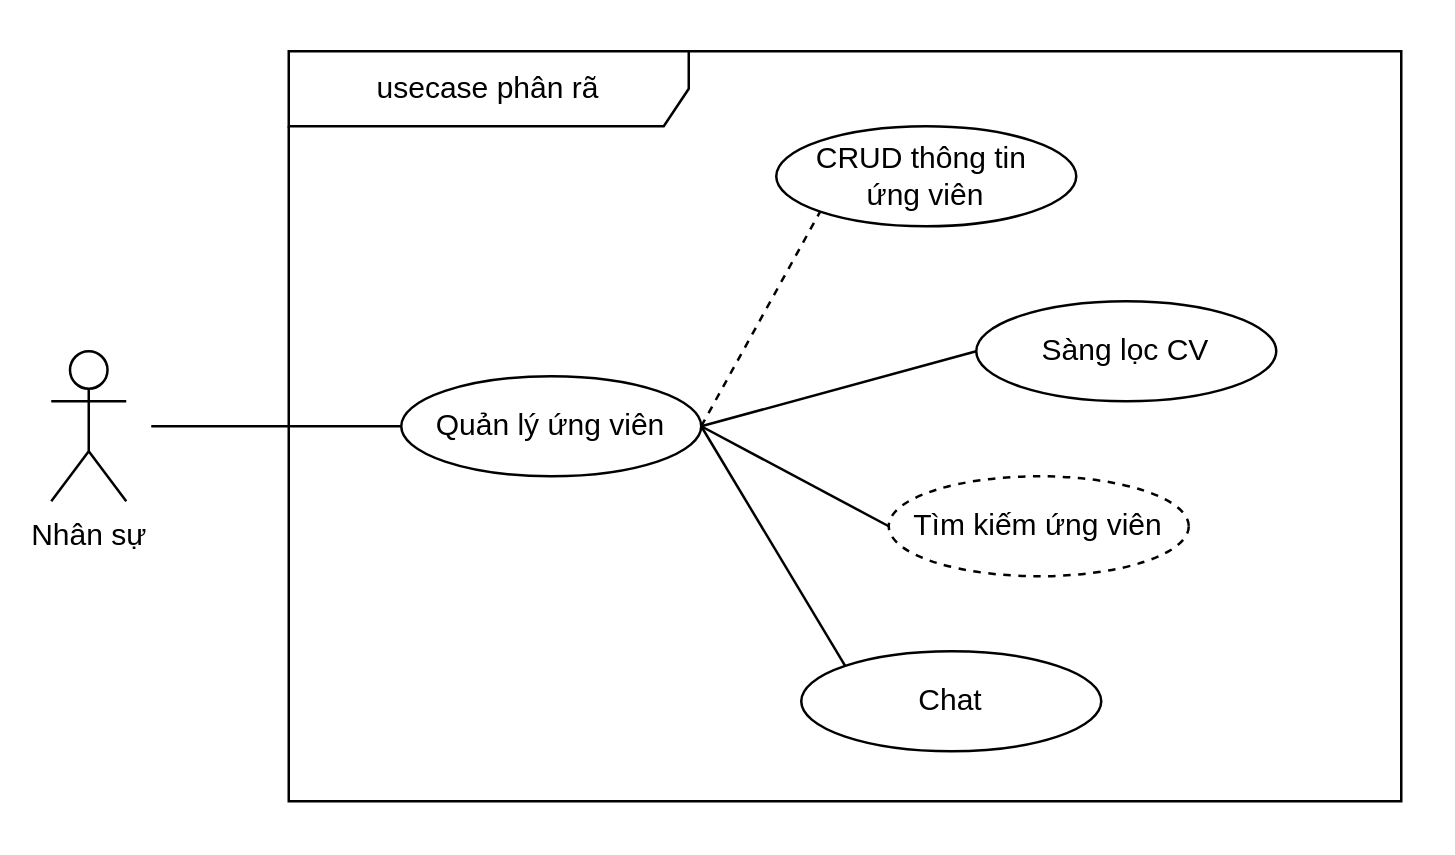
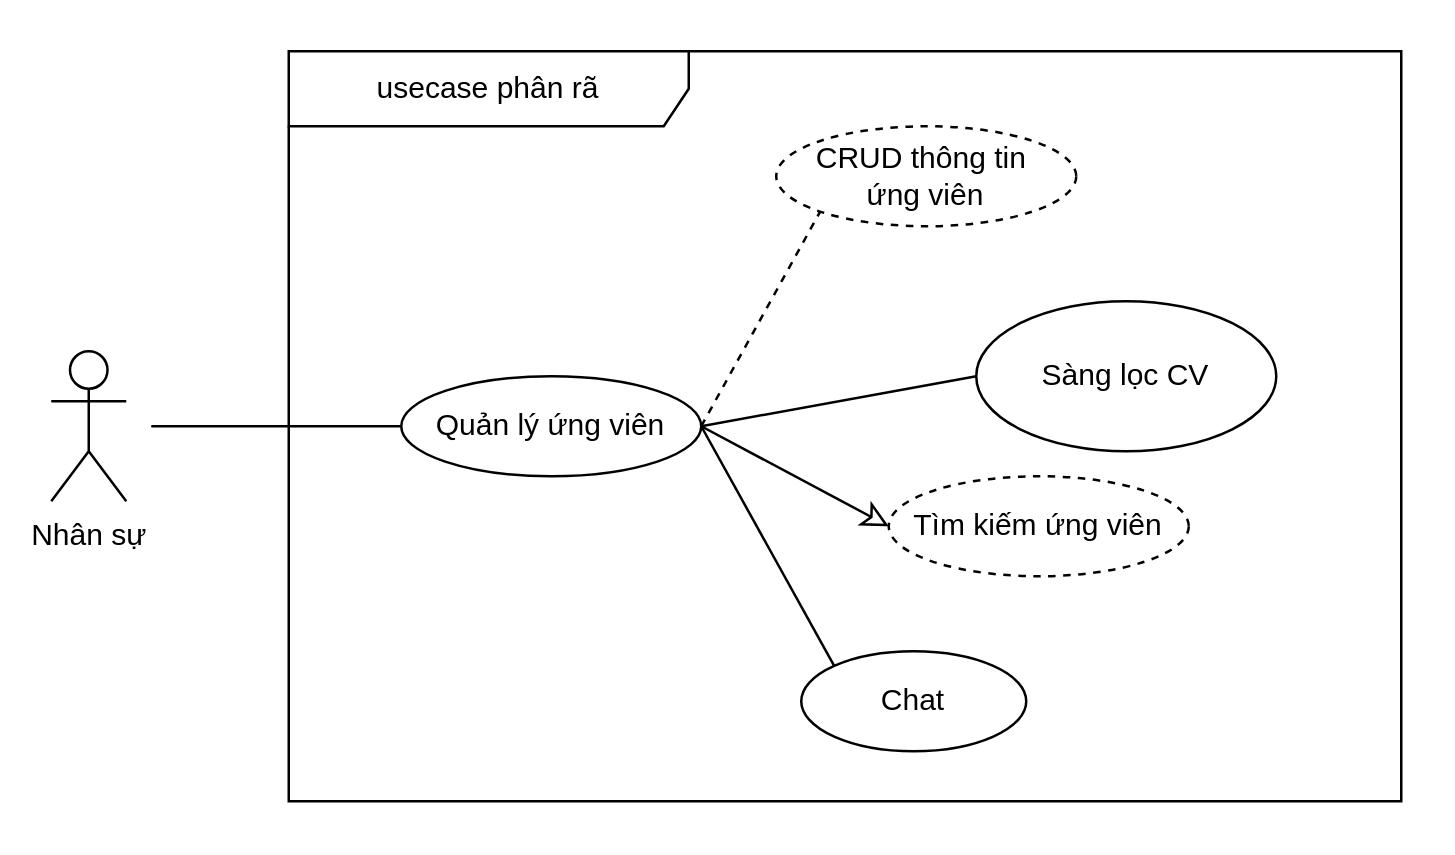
node "CRUD thông tin ứng viên": style solid -> dashed
node "Sàng lọc CV": size 300x100 -> 300x150
edge "Quản lý ứng viên" -- "Tìm kiếm ứng viên": arrowhead none -> classic
node "Chat": size 300x100 -> 225x100
